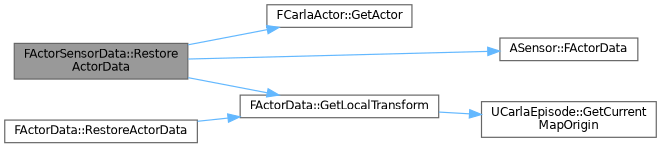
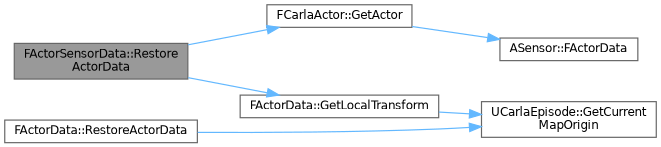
edge "FActorSensorData::Restore ActorData" -> "ASensor::FActorData": now "FCarlaActor::GetActor" -> "ASensor::FActorData"
edge "FActorData::RestoreActorData" -> "FActorData::GetLocalTransform": now "FActorData::RestoreActorData" -> "UCarlaEpisode::GetCurrent MapOrigin"
